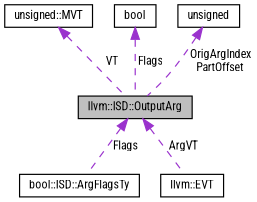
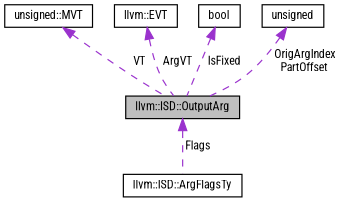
edge "llvm::ISD::OutputArg" -> "bool": label " Flags" -> " IsFixed"
edge "llvm::EVT" -> "llvm::ISD::OutputArg": reversed
node "bool::ISD::ArgFlagsTy": label "bool::ISD::ArgFlagsTy" -> "llvm::ISD::ArgFlagsTy"
